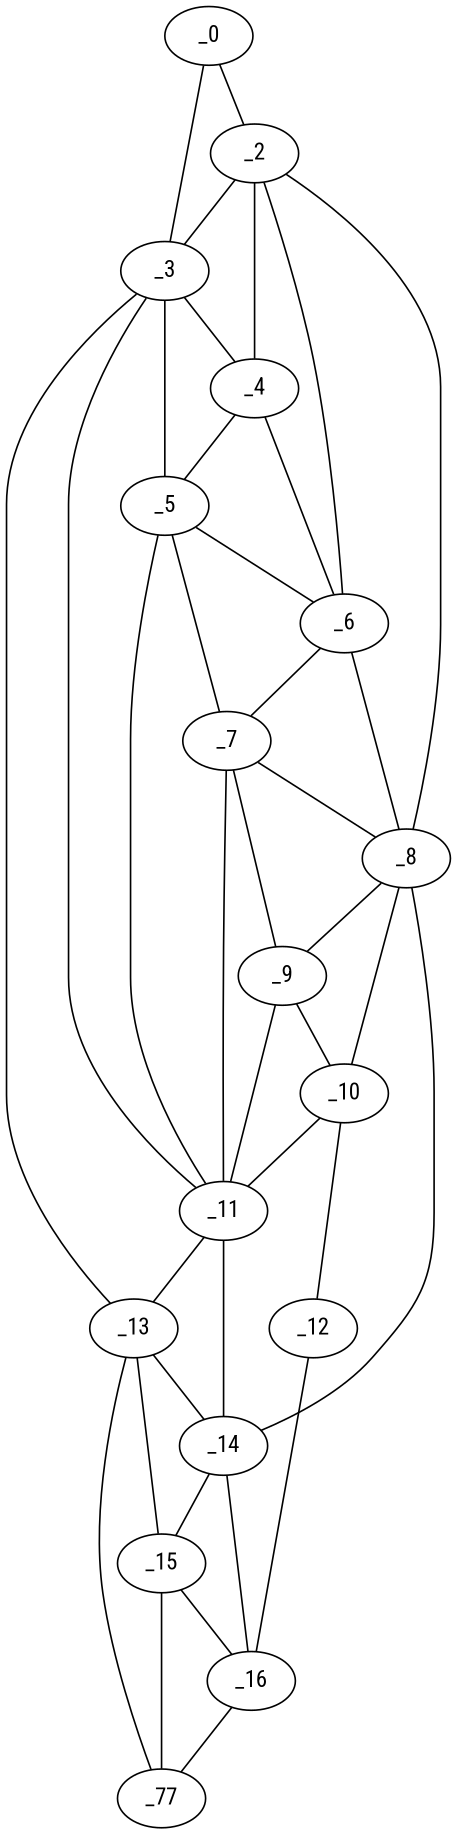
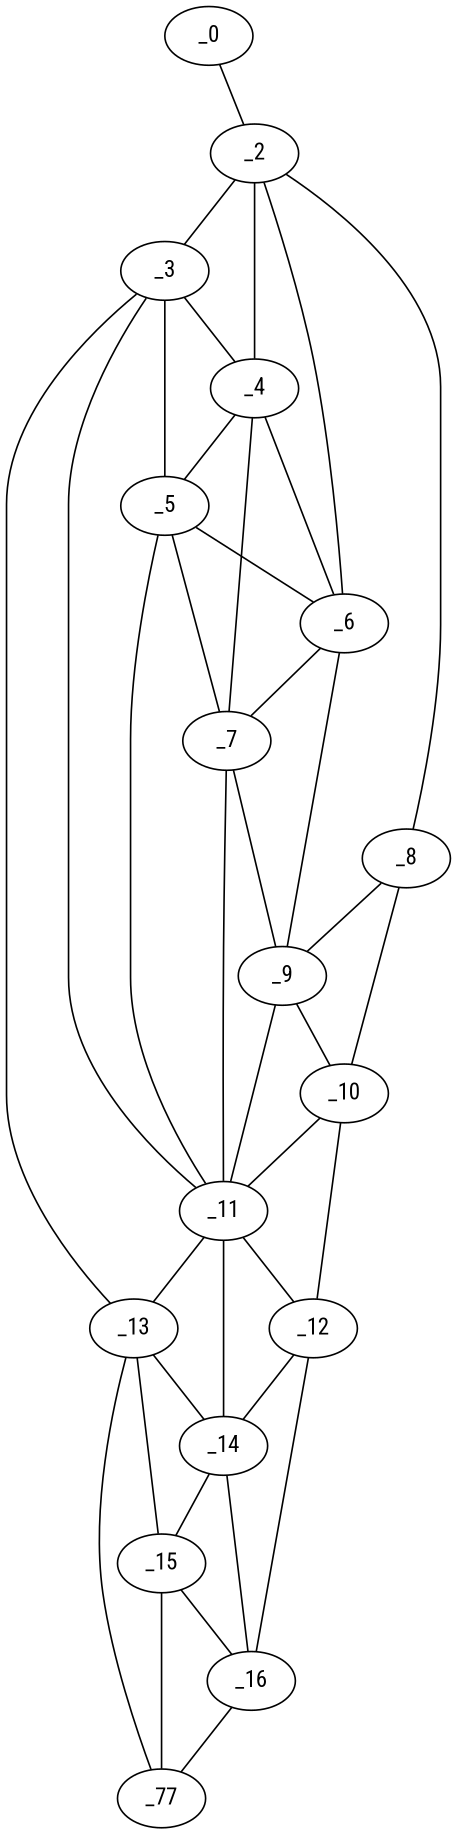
edge "_0" -- "_3": removed
edge "_6" -- "_8": now "_6" -- "_9"
edge "_7" -- "_8": now "_7" -- "_4"
edge "_8" -- "_14": now "_12" -- "_14"
edge "_11" -- "_12": added
